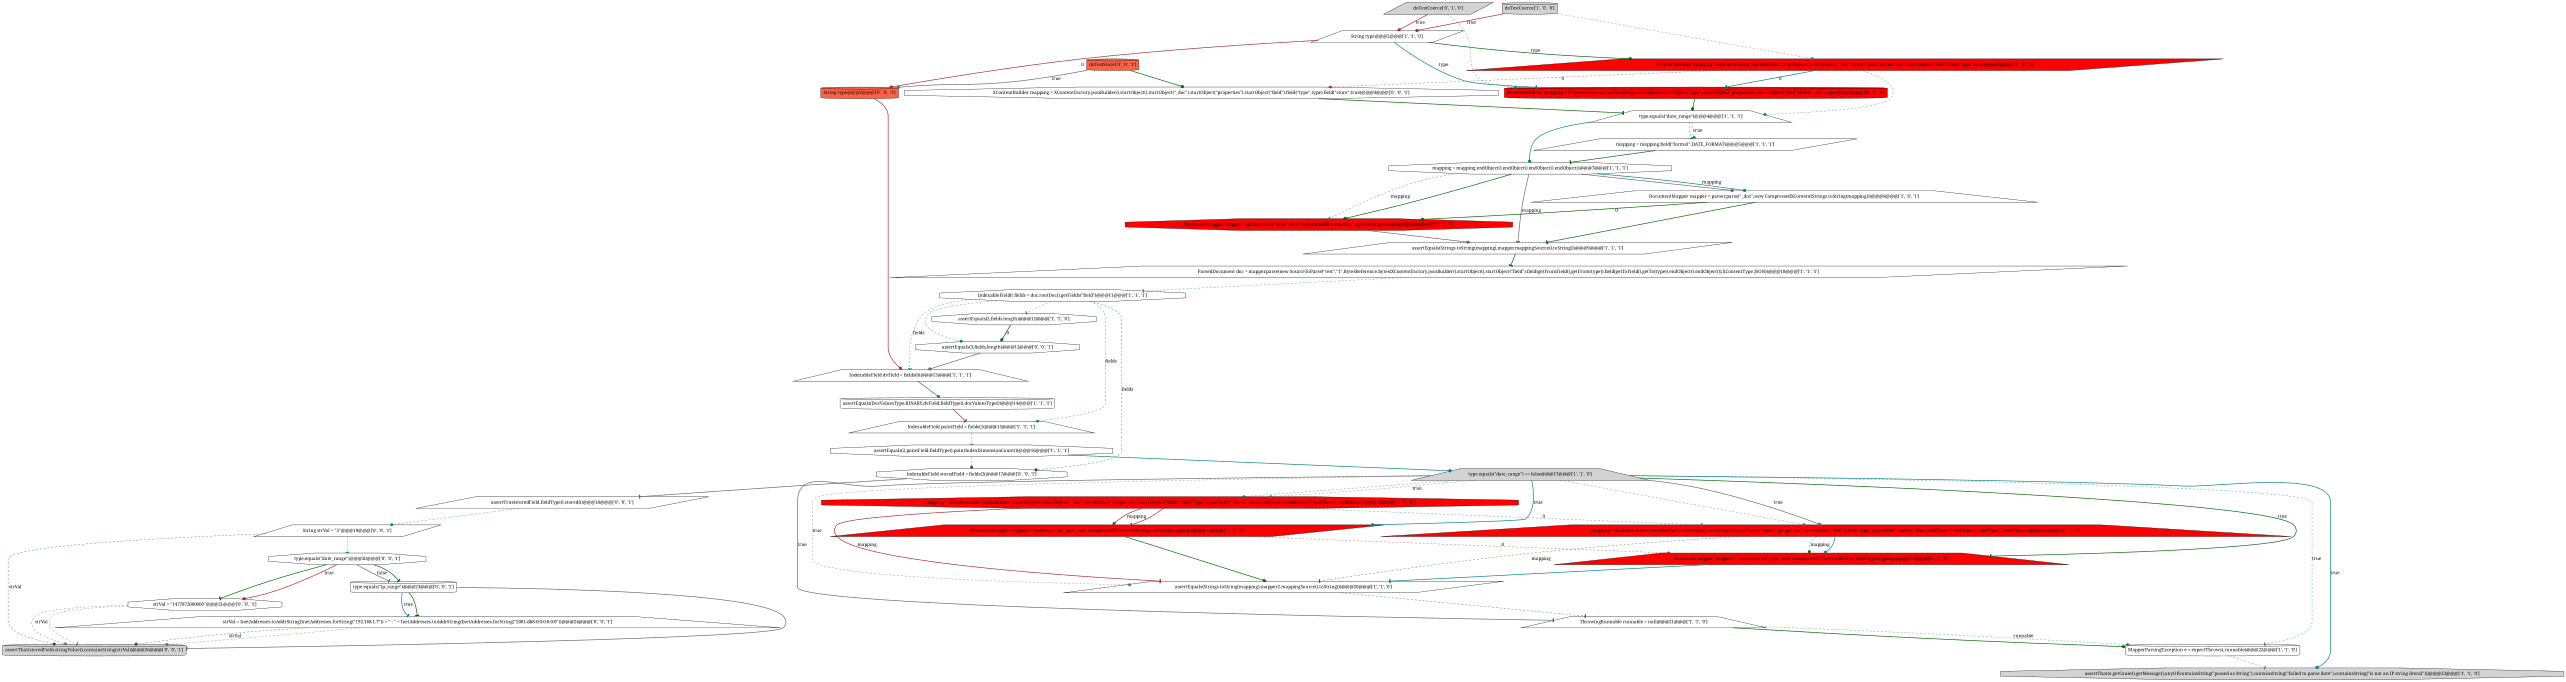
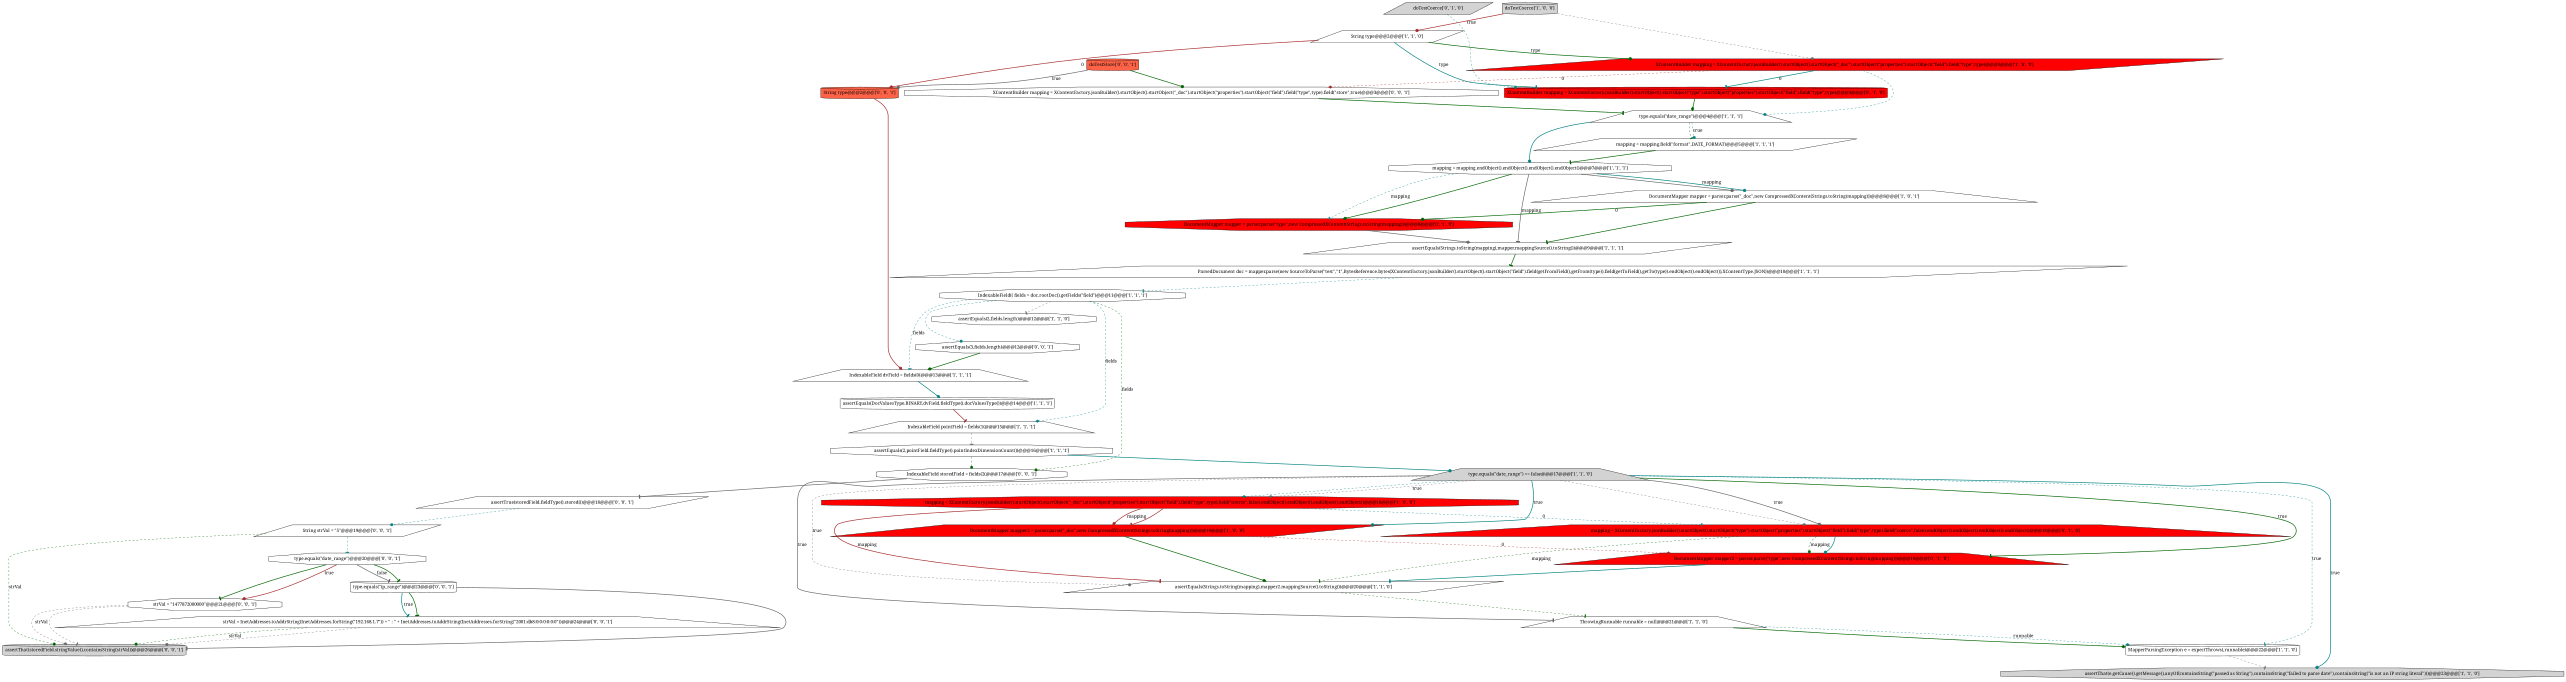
edge "doTestCoerce['0', '1', '0']" -> "String type@@@2@@@['1', '1', '0']": removed, label "true"
edge "assertEquals(2,fields.length)@@@12@@@['1', '1', '0']" -> "assertEquals(3,fields.length)@@@12@@@['0', '0', '1']": removed, label "0"
edge "assertEquals(3,fields.length)@@@12@@@['0', '0', '1']" -> "IndexableField dvField = fields(0(@@@13@@@['1', '1', '1']": color gray40 -> darkgreen
